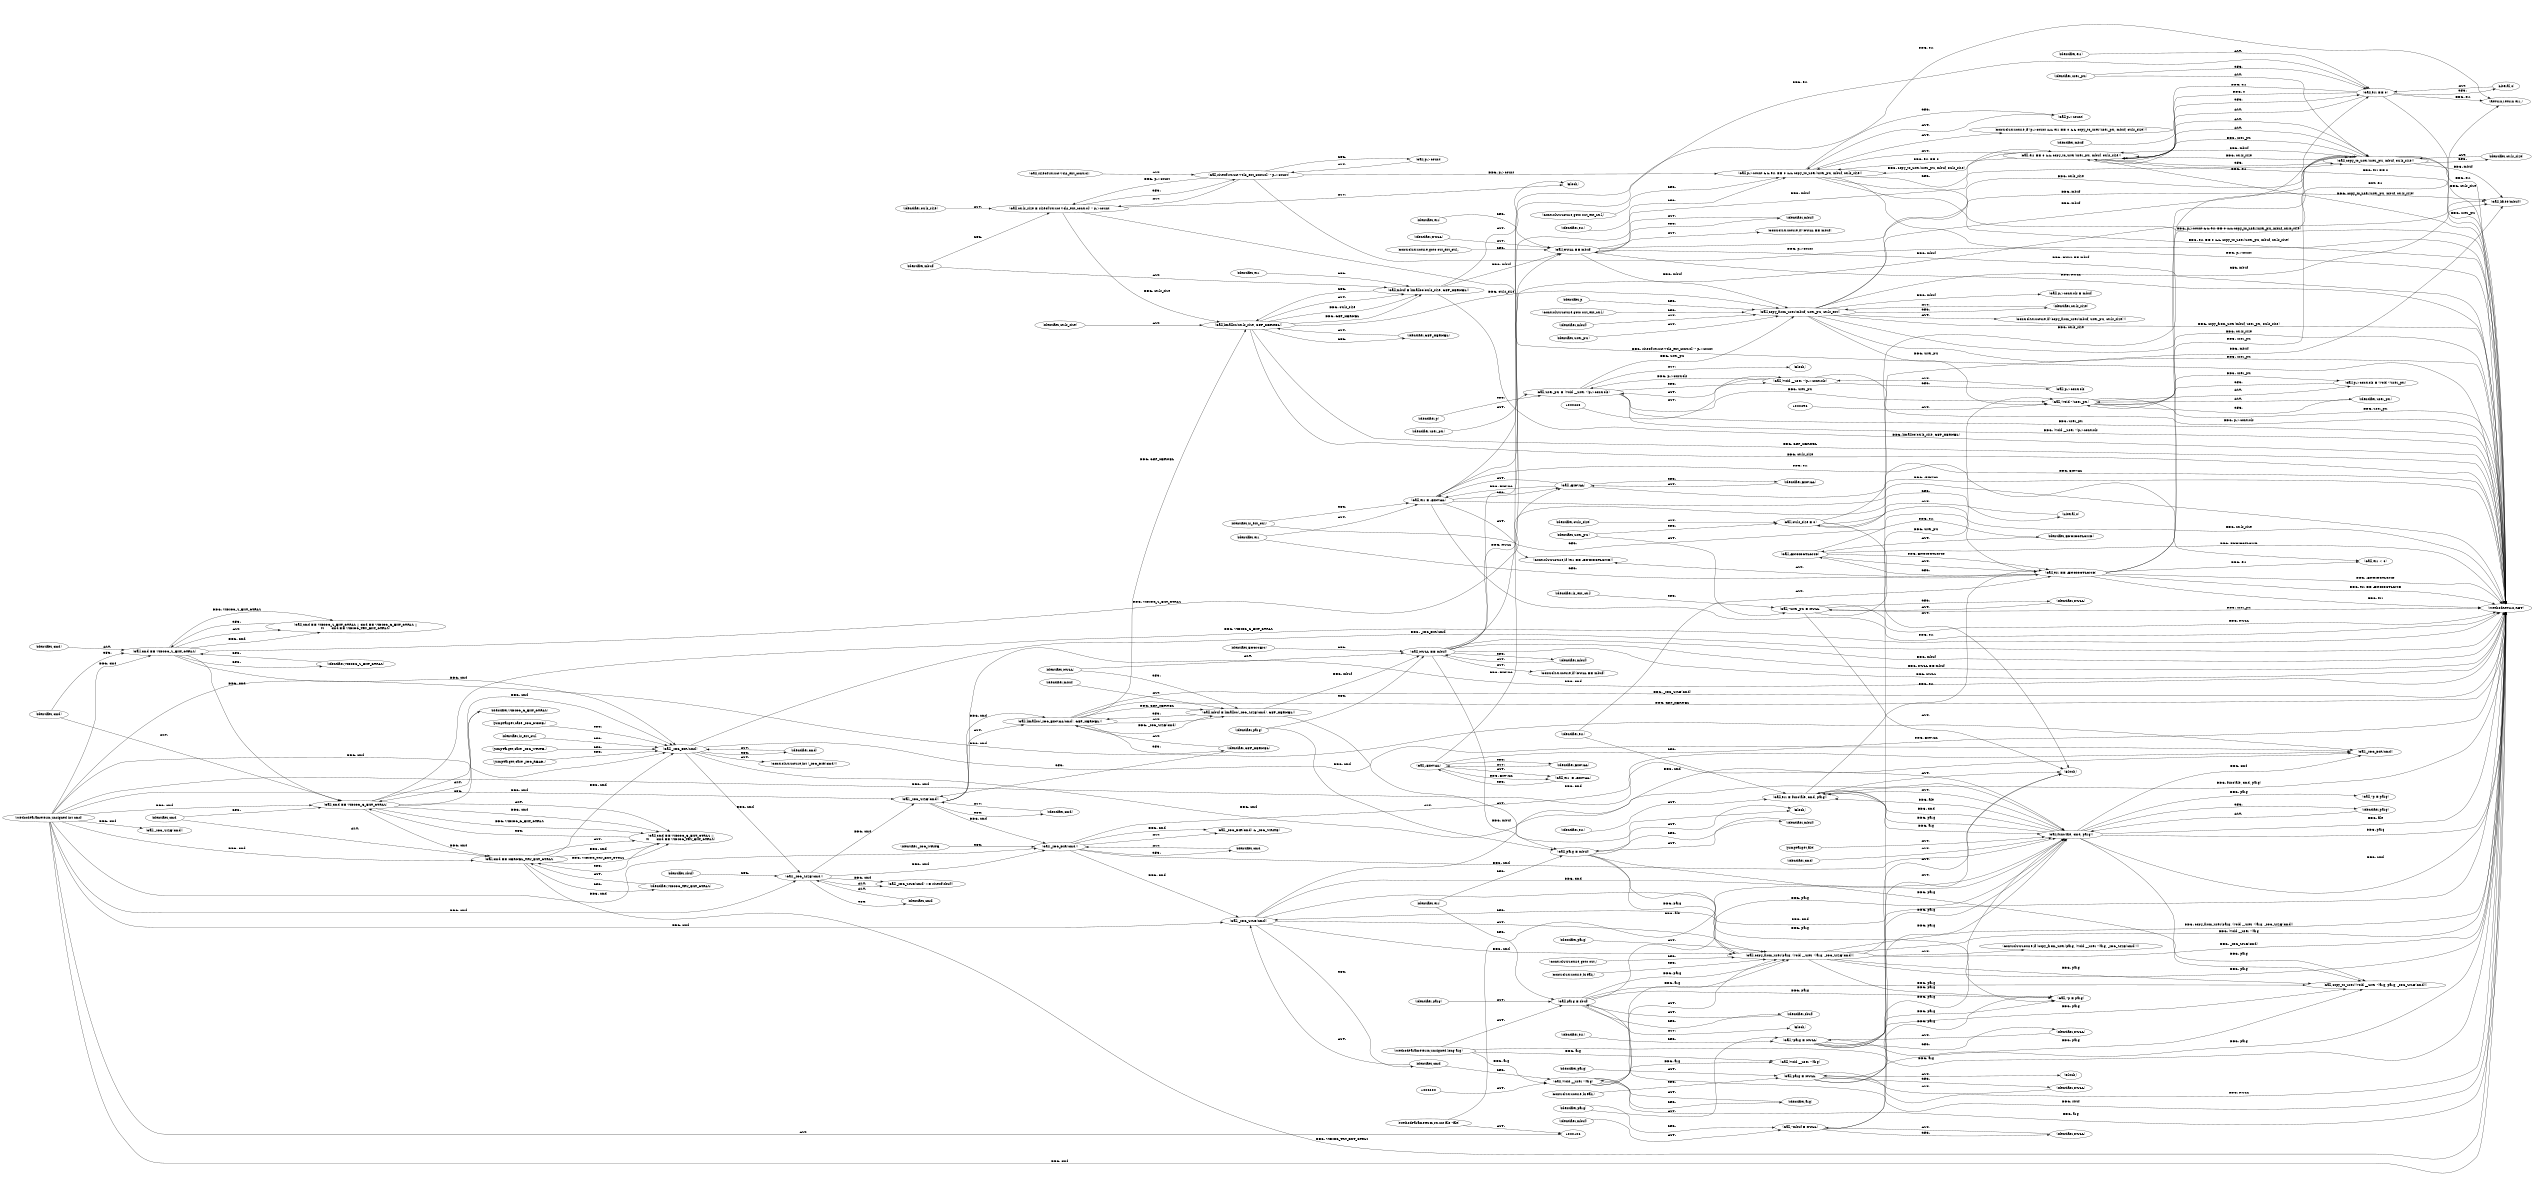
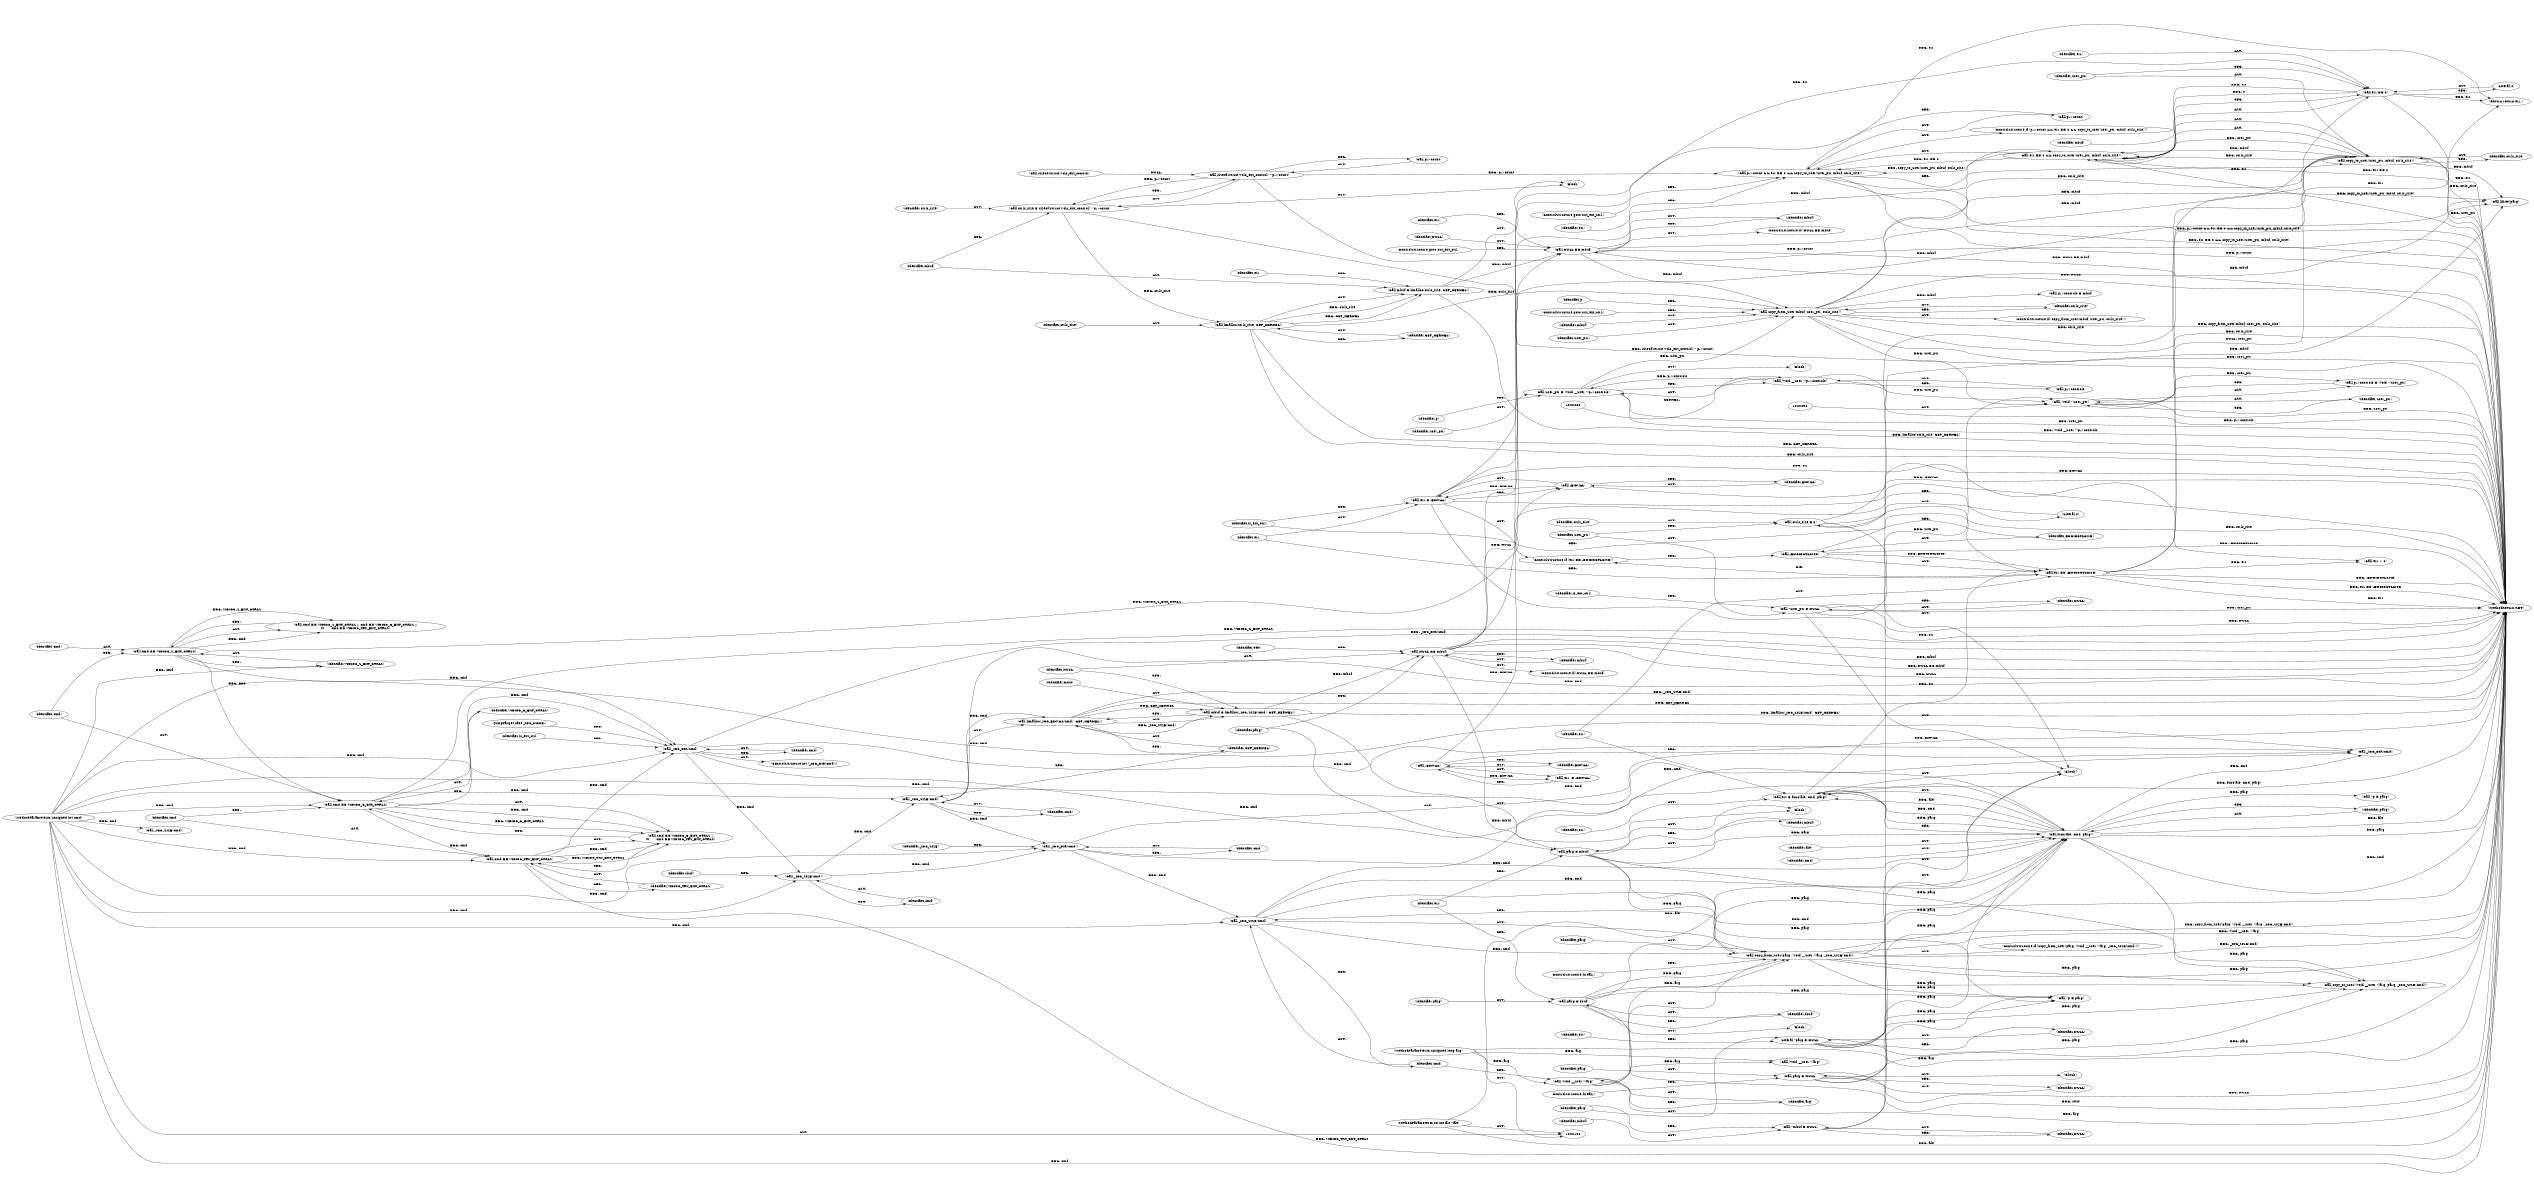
edge "(Call,err == 0 && copy_to_user(user_ptr, mbuf, ctrls_size))" -> "(Call,copy_to_user(user_ptr, mbuf, ctrls_size))": removed, label "CFG:"
edge "(Call,sizeof(struct v4l2_ext_control))" -> "(Call,sizeof(struct v4l2_ext_control) * p->count)": label "AST: " -> "NULL: "
edge "(Call,err == -ENOIOCTLCMD)" -> "(Return,return err;)": label "EXT: err" -> "DDG: err"
node "(Call,kfree(mbuf))": label "(Call,kfree(mbuf))" -> "(Call,kfree(parg))"
edge "(Call,mbuf = kmalloc(ctrls_size, GFP_KERNEL))" -> "(Call,kmalloc(ctrls_size, GFP_KERNEL))": removed, label "CFG:"
node "(Call,copy_from_user(mbuf, user_ptr, ctrls_ext))": label "(Call,copy_from_user(mbuf, user_ptr, ctrls_ext))" -> "(Call,copy_from_user(mbuf, user_ptr, ctrls_size))"
edge "(Call,(void *)user_ptr)" -> "(Call,copy_to_user(user_ptr, mbuf, ctrls_size))": label "DDG: user_ptr" -> "NULL: user_ptr"
edge "(Call,user_ptr = (void __user *)p->controls)" -> "(Call,(void *)user_ptr)": now "(Call,(void __user *)p->controls)" -> "(Call,(void *)user_ptr)"
edge "1000223" -> "(Call,(void __user *)p->controls)": label "AST: " -> "KERNEL: "
edge "(Call,-ENOIOCTLCMD)" -> "(Identifier,ENOIOCTLCMD)": label "DDG: err" -> "CFG: "
edge "(Call,kmalloc(_IOC_EINVAL(cmd), GFP_KERNEL))" -> "(Call,kmalloc(ctrls_size, GFP_KERNEL))": removed, label "DDG: GFP_KERNEL"
edge "(Call,-ENOIOCTLCMD)" -> "(MethodReturn,RET)": label "DDG: ENOIOCTLCMD" -> "DDG: -ENOIOCTLCMD"
edge "(Call,err == -ENOIOCTLCMD)" -> "(ControlStructure,if (err == -ENOIOCTLCMD))": label "AST: " -> "DIR: "
edge "(Call,err == -ENOIOCTLCMD)" -> "(Call,-ENOIOCTLCMD)": now "(ControlStructure,if (err == -ENOIOCTLCMD))" -> "(Call,-ENOIOCTLCMD)"
node "(Identifier,ENOMEM)": label "(Identifier,ENOMEM)" -> "(Identifier,TRY)"
edge "(Identifier,VIDIOC_S_EXT_CTRLS)" -> "(Call,cmd == VIDIOC_S_EXT_CTRLS)": label "CFG: " -> "AST: "
edge "(Call,mbuf = kmalloc(_IOC_SIZE(cmd), GFP_KERNEL))" -> "(MethodReturn,RET)": added, label "DDG: kmalloc(_IOC_SIZE(cmd), GFP_KERNEL)"
edge "(MethodParameterIn,unsigned int cmd)" -> "(Call,cmd == VIDIOC_S_EXT_CTRLS)": now "(MethodParameterIn,unsigned int cmd)" -> "(Identifier,VIDIOC_S_EXT_CTRLS)"
node "(JumpTarget,case _IOC_WRITE:)": removed
node "(JumpTarget,case _IOC_READ:)": removed
node "(Call,cmd == VIDIOC_G_EXT_CTRLS)": label "(Call,cmd == VIDIOC_G_EXT_CTRLS)" -> "(Call,cmd == VIDIOC_G_DIR_CTRLS)"
edge "(Call,err = func(file, cmd, parg))" -> "(Call,func(file, cmd, parg))": label "DDG: arg" -> "CFG: "
node "(Call,_IOC_DIR(cmd) & _IOC_WRITE)": removed
edge "(Call,parg = mbuf)" -> "(Call,func(file, cmd, parg))": added, label "DDG: parg"
node "(Identifier,_IOC_WRITE)": label "(Identifier,_IOC_WRITE)" -> "(Identifier,_IOC_SIZE)"
node "(JumpTarget,file)": label "(JumpTarget,file)" -> "(Identifier,file)"
node "(Call,cmd == KERNEL_TRY_EXT_CTRLS)": label "(Call,cmd == KERNEL_TRY_EXT_CTRLS)" -> "(Call,cmd == VIDIOC_TRY_EXT_CTRLS)"
node "(Call,_IOC_SIZE(cmd) <= sizeof(sbuf))": removed
node "(ControlStructure,goto out;)": removed
edge "(MethodParameterIn,unsigned long arg)" -> "(Call,parg = sbuf)": now "(MethodParameterIn,unsigned long arg)" -> "1000106"
node "(Call,*parg = NULL)": label "(Call,*parg = NULL)" -> "(Literal,*parg = NULL)"
node "1000200": removed
edge "(MethodParameterIn,struct file *file)" -> "(MethodReturn,RET)": added, label "DDG: file"
